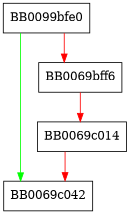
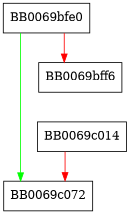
node "BB0099bfe0": label "BB0099bfe0" -> "BB0069bfe0"
edge "BB0069bff6" -> "BB0069c014": removed
node "BB0069c042": label "BB0069c042" -> "BB0069c072"
